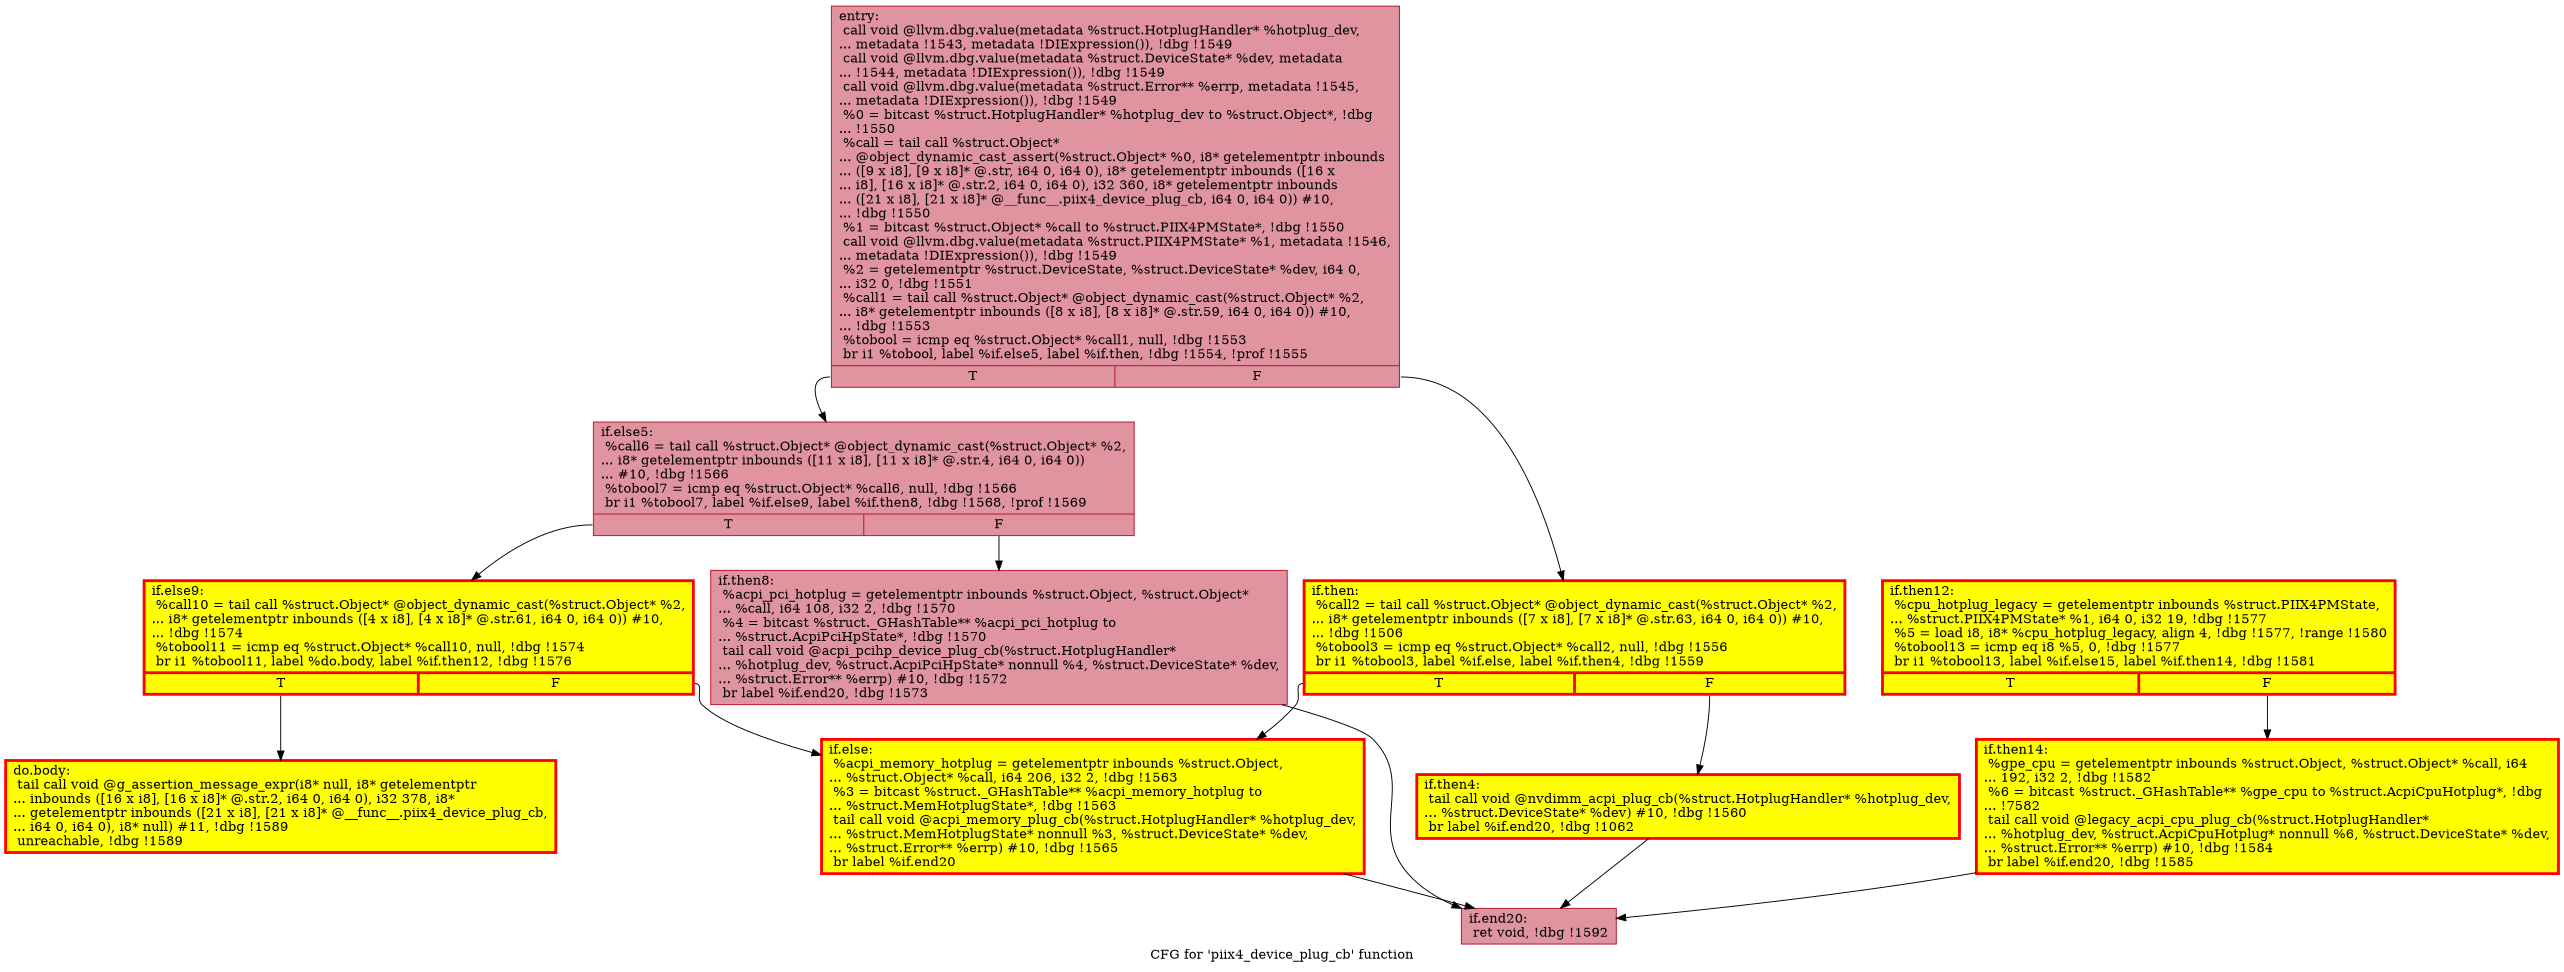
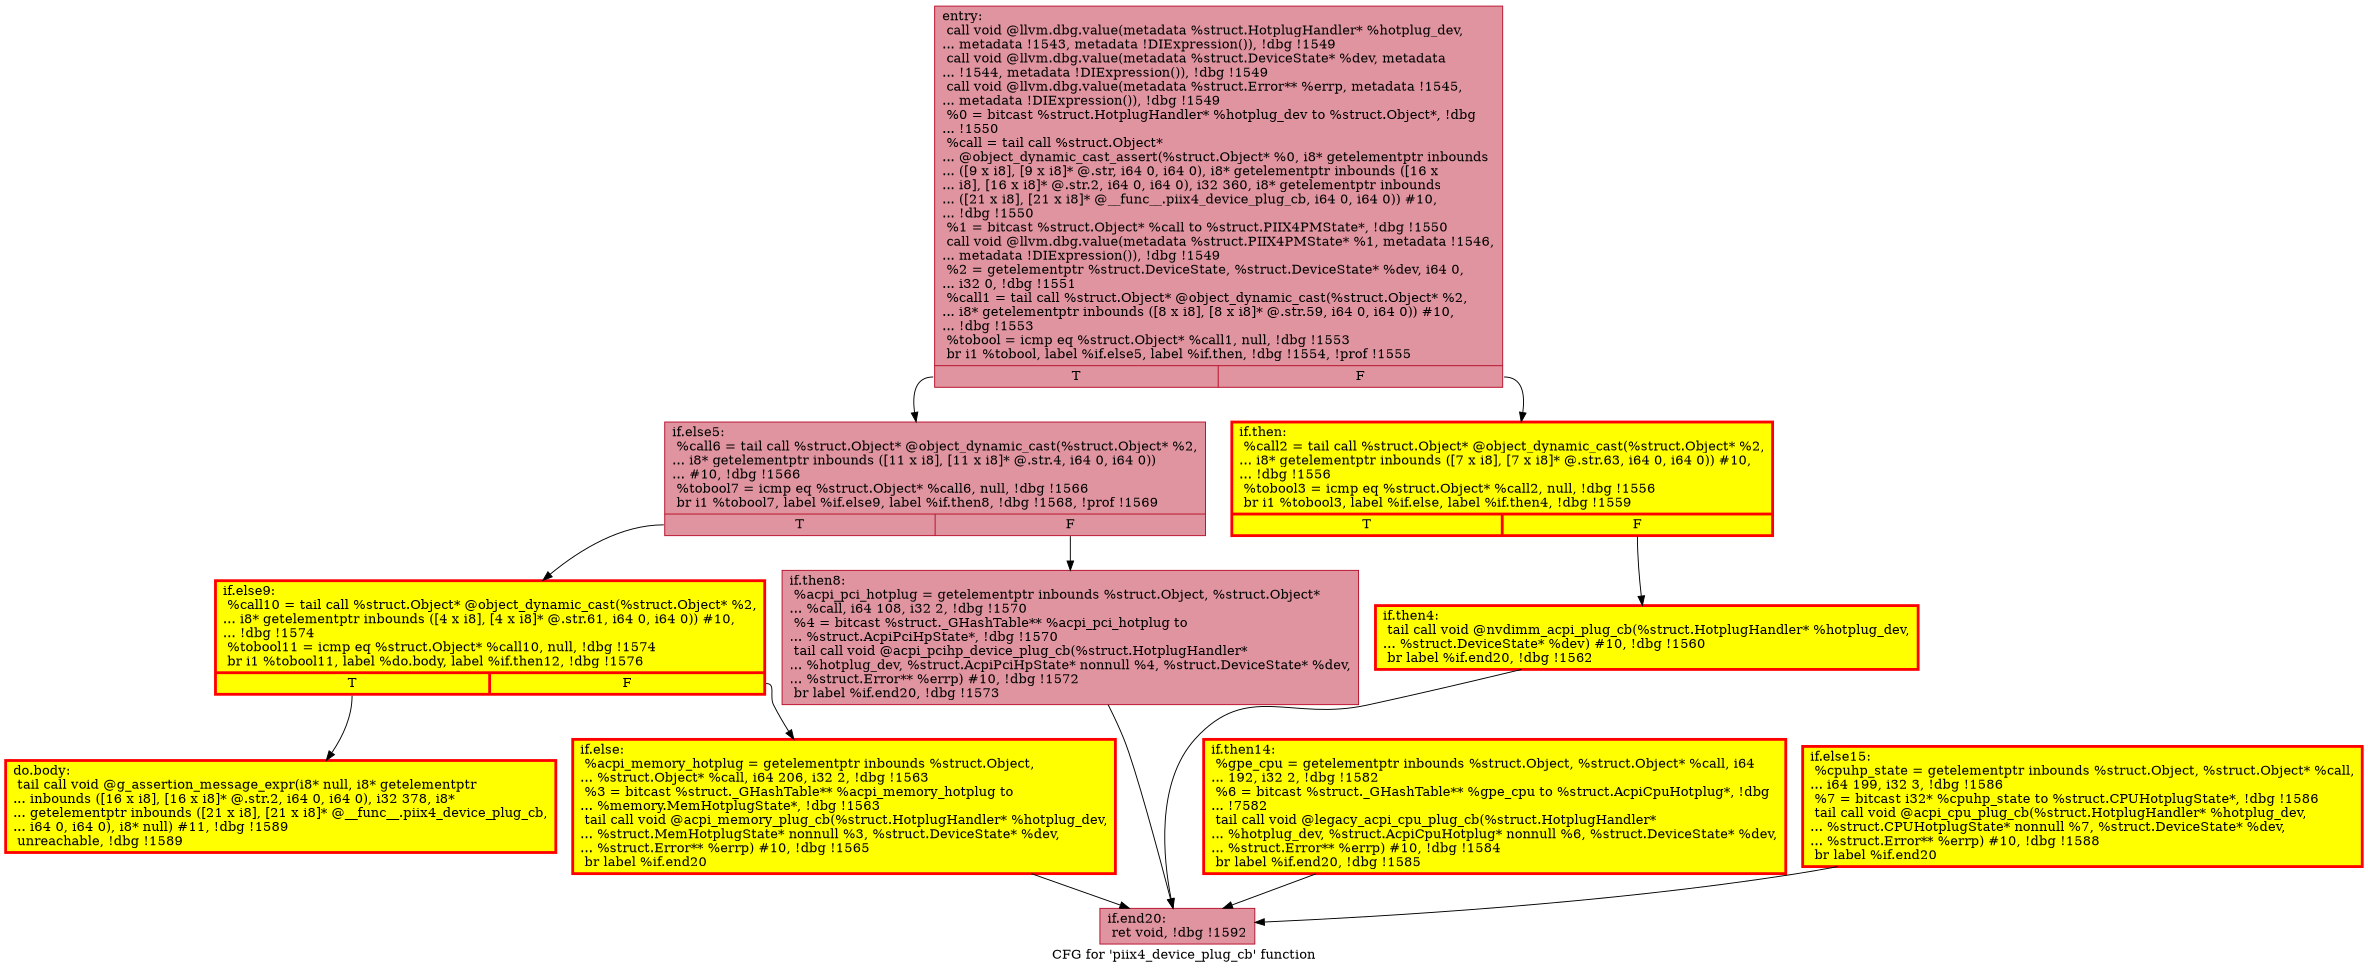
node "if.then:": text "... !dbg !1506" -> "... !dbg !1556"
node "if.then12:": removed
edge "if.then:" -> "if.else:": removed
node "if.else:": text "... %struct.MemHotplugState*, !dbg !1563" -> "... %memory.MemHotplugState*, !dbg !1563"
node "if.else15:": added
node "if.then4:": text "br label %if.end20, !dbg !1062" -> "br label %if.end20, !dbg !1562"
